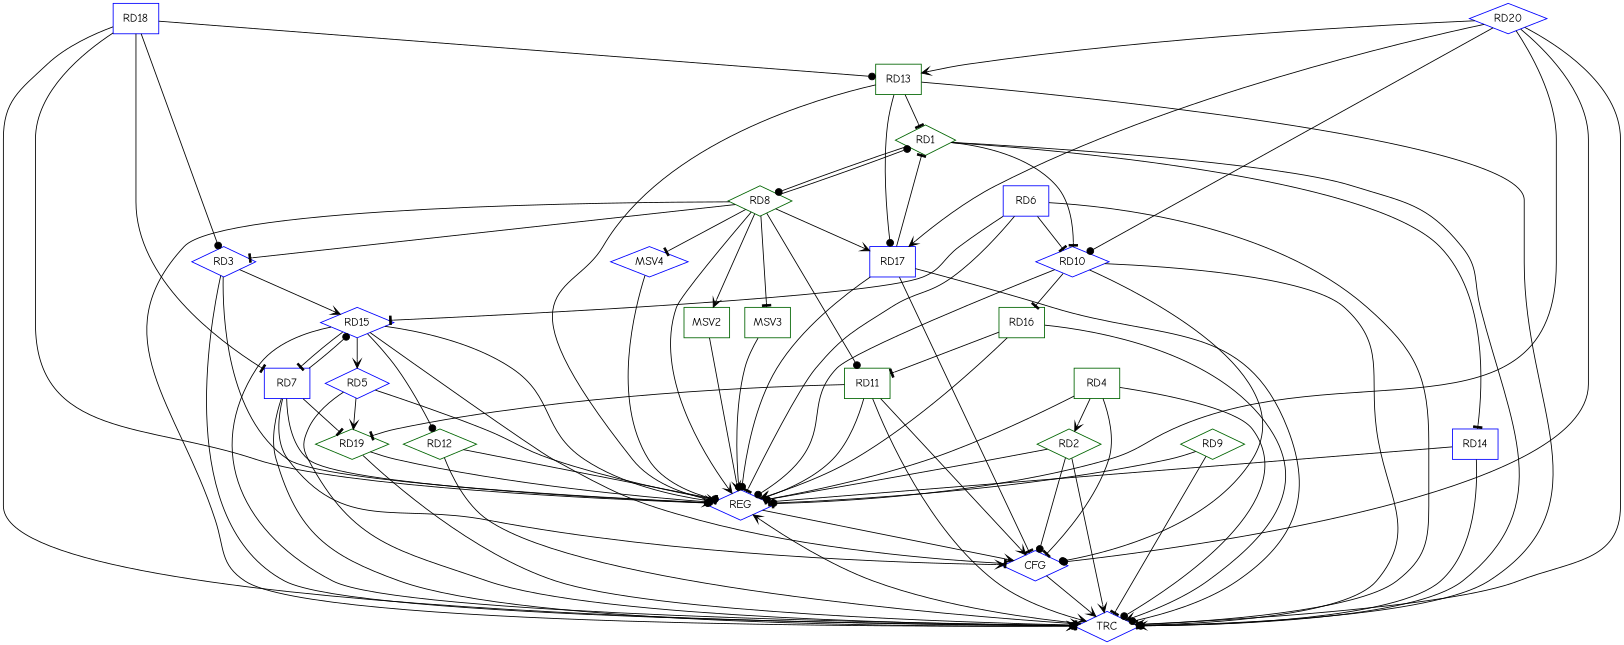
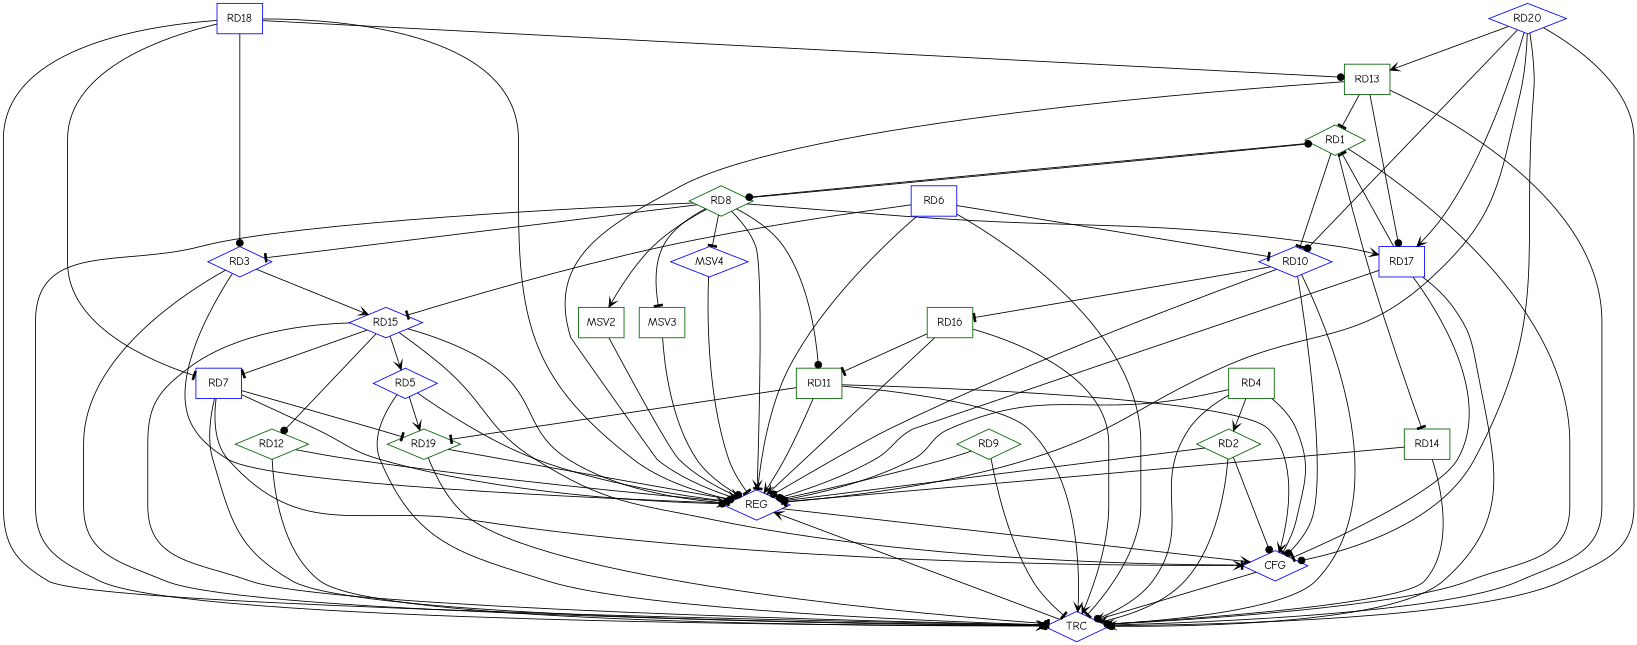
edge "RD7" -> "RD15": removed
node "RD14": color blue -> darkgreen
